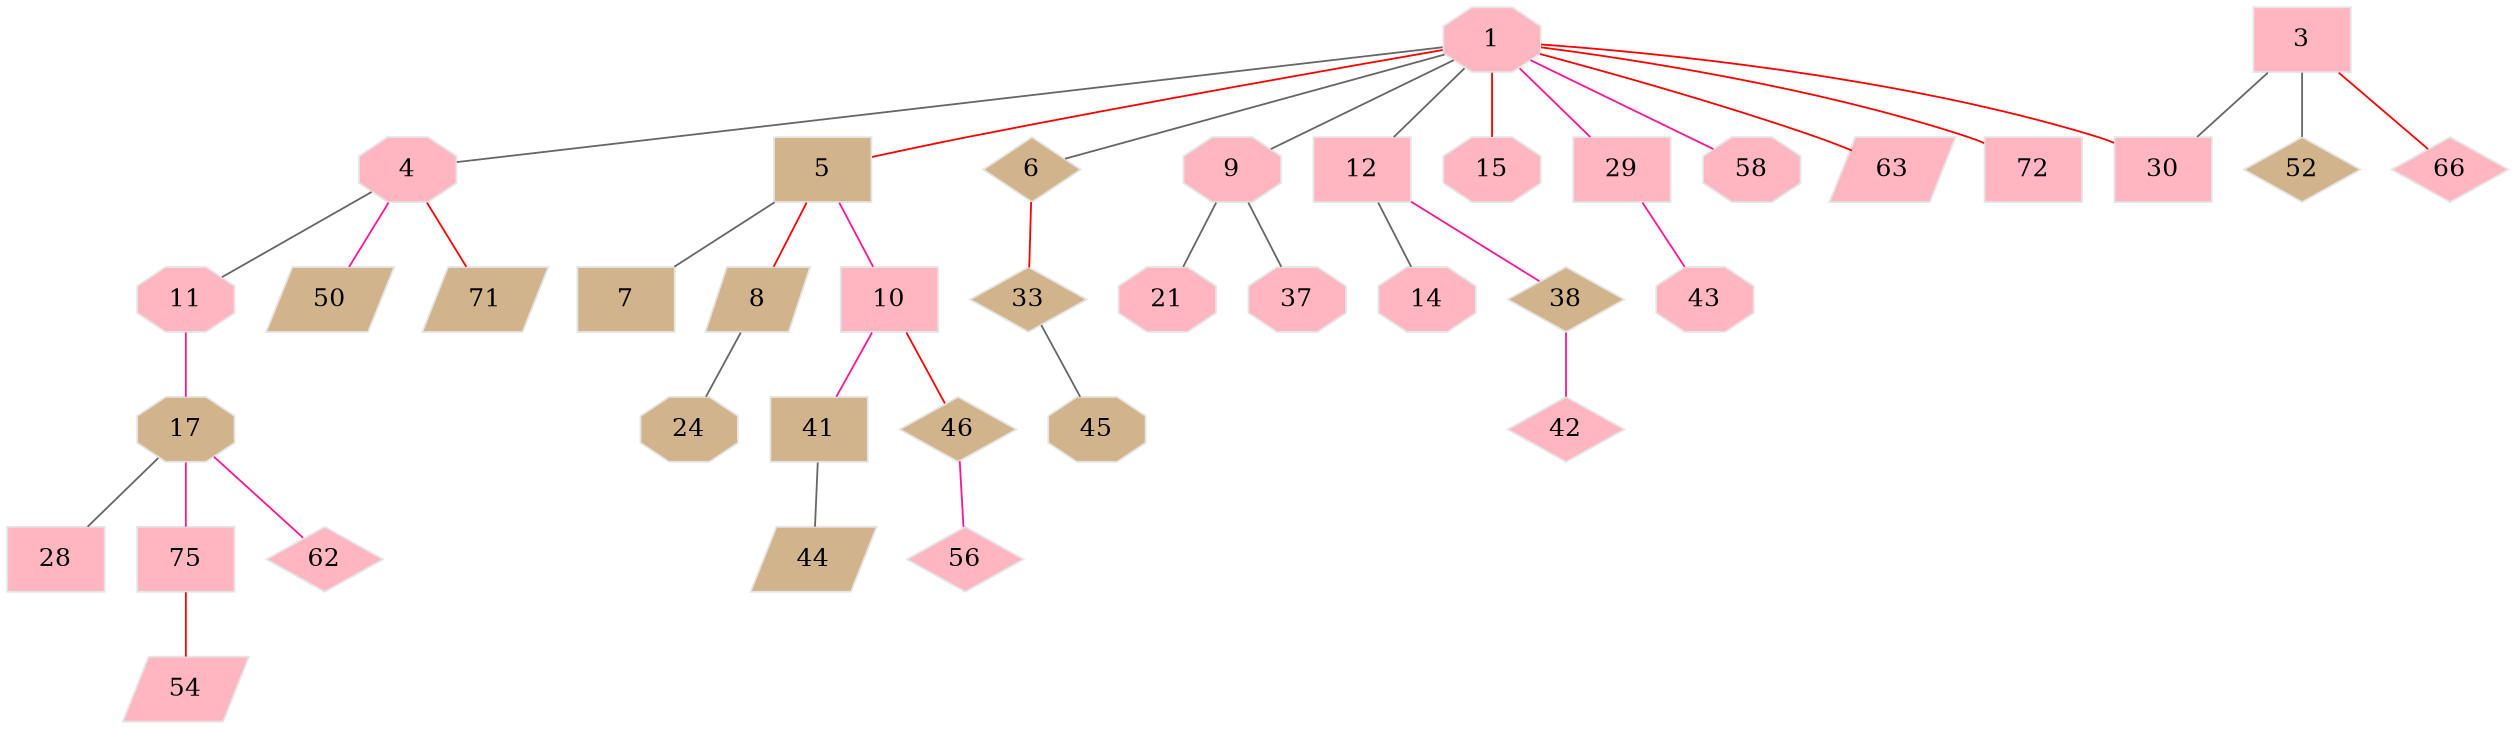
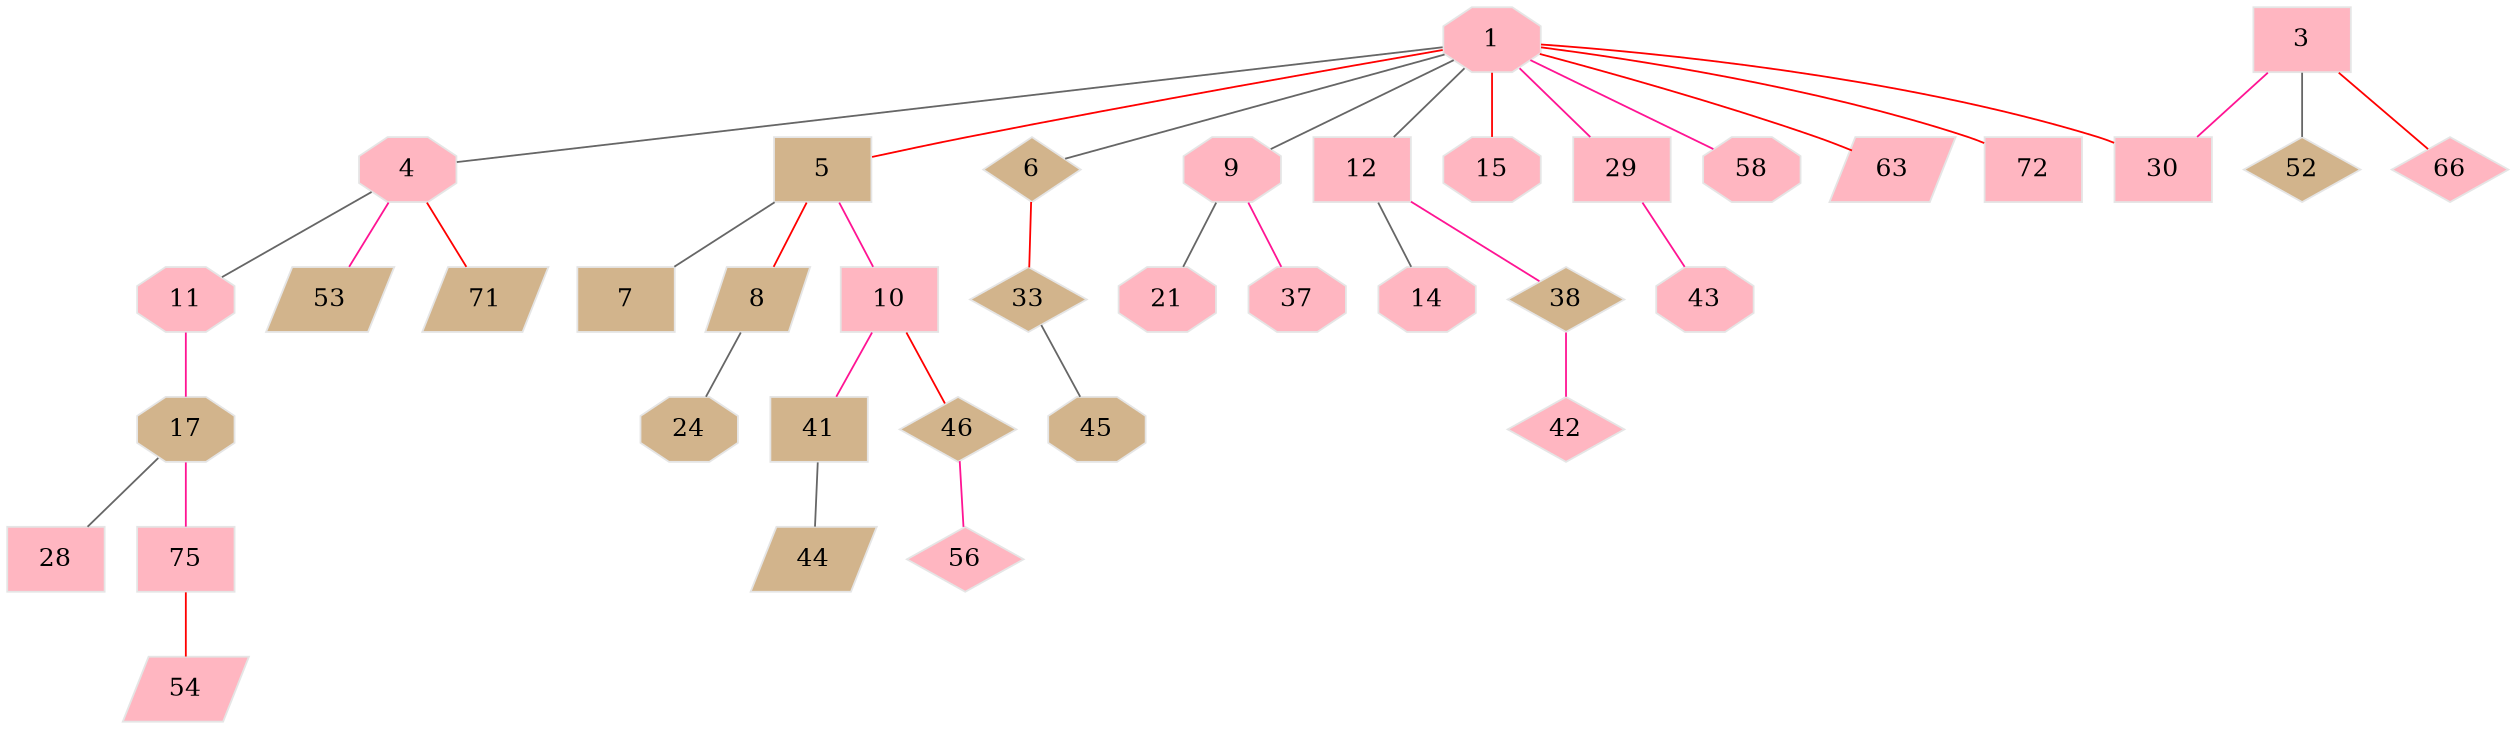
edge "3" -- "30": color gray40 -> deeppink
edge "9" -- "37": color gray40 -> deeppink
node "50": label "50" -> "53"
node "62": removed
